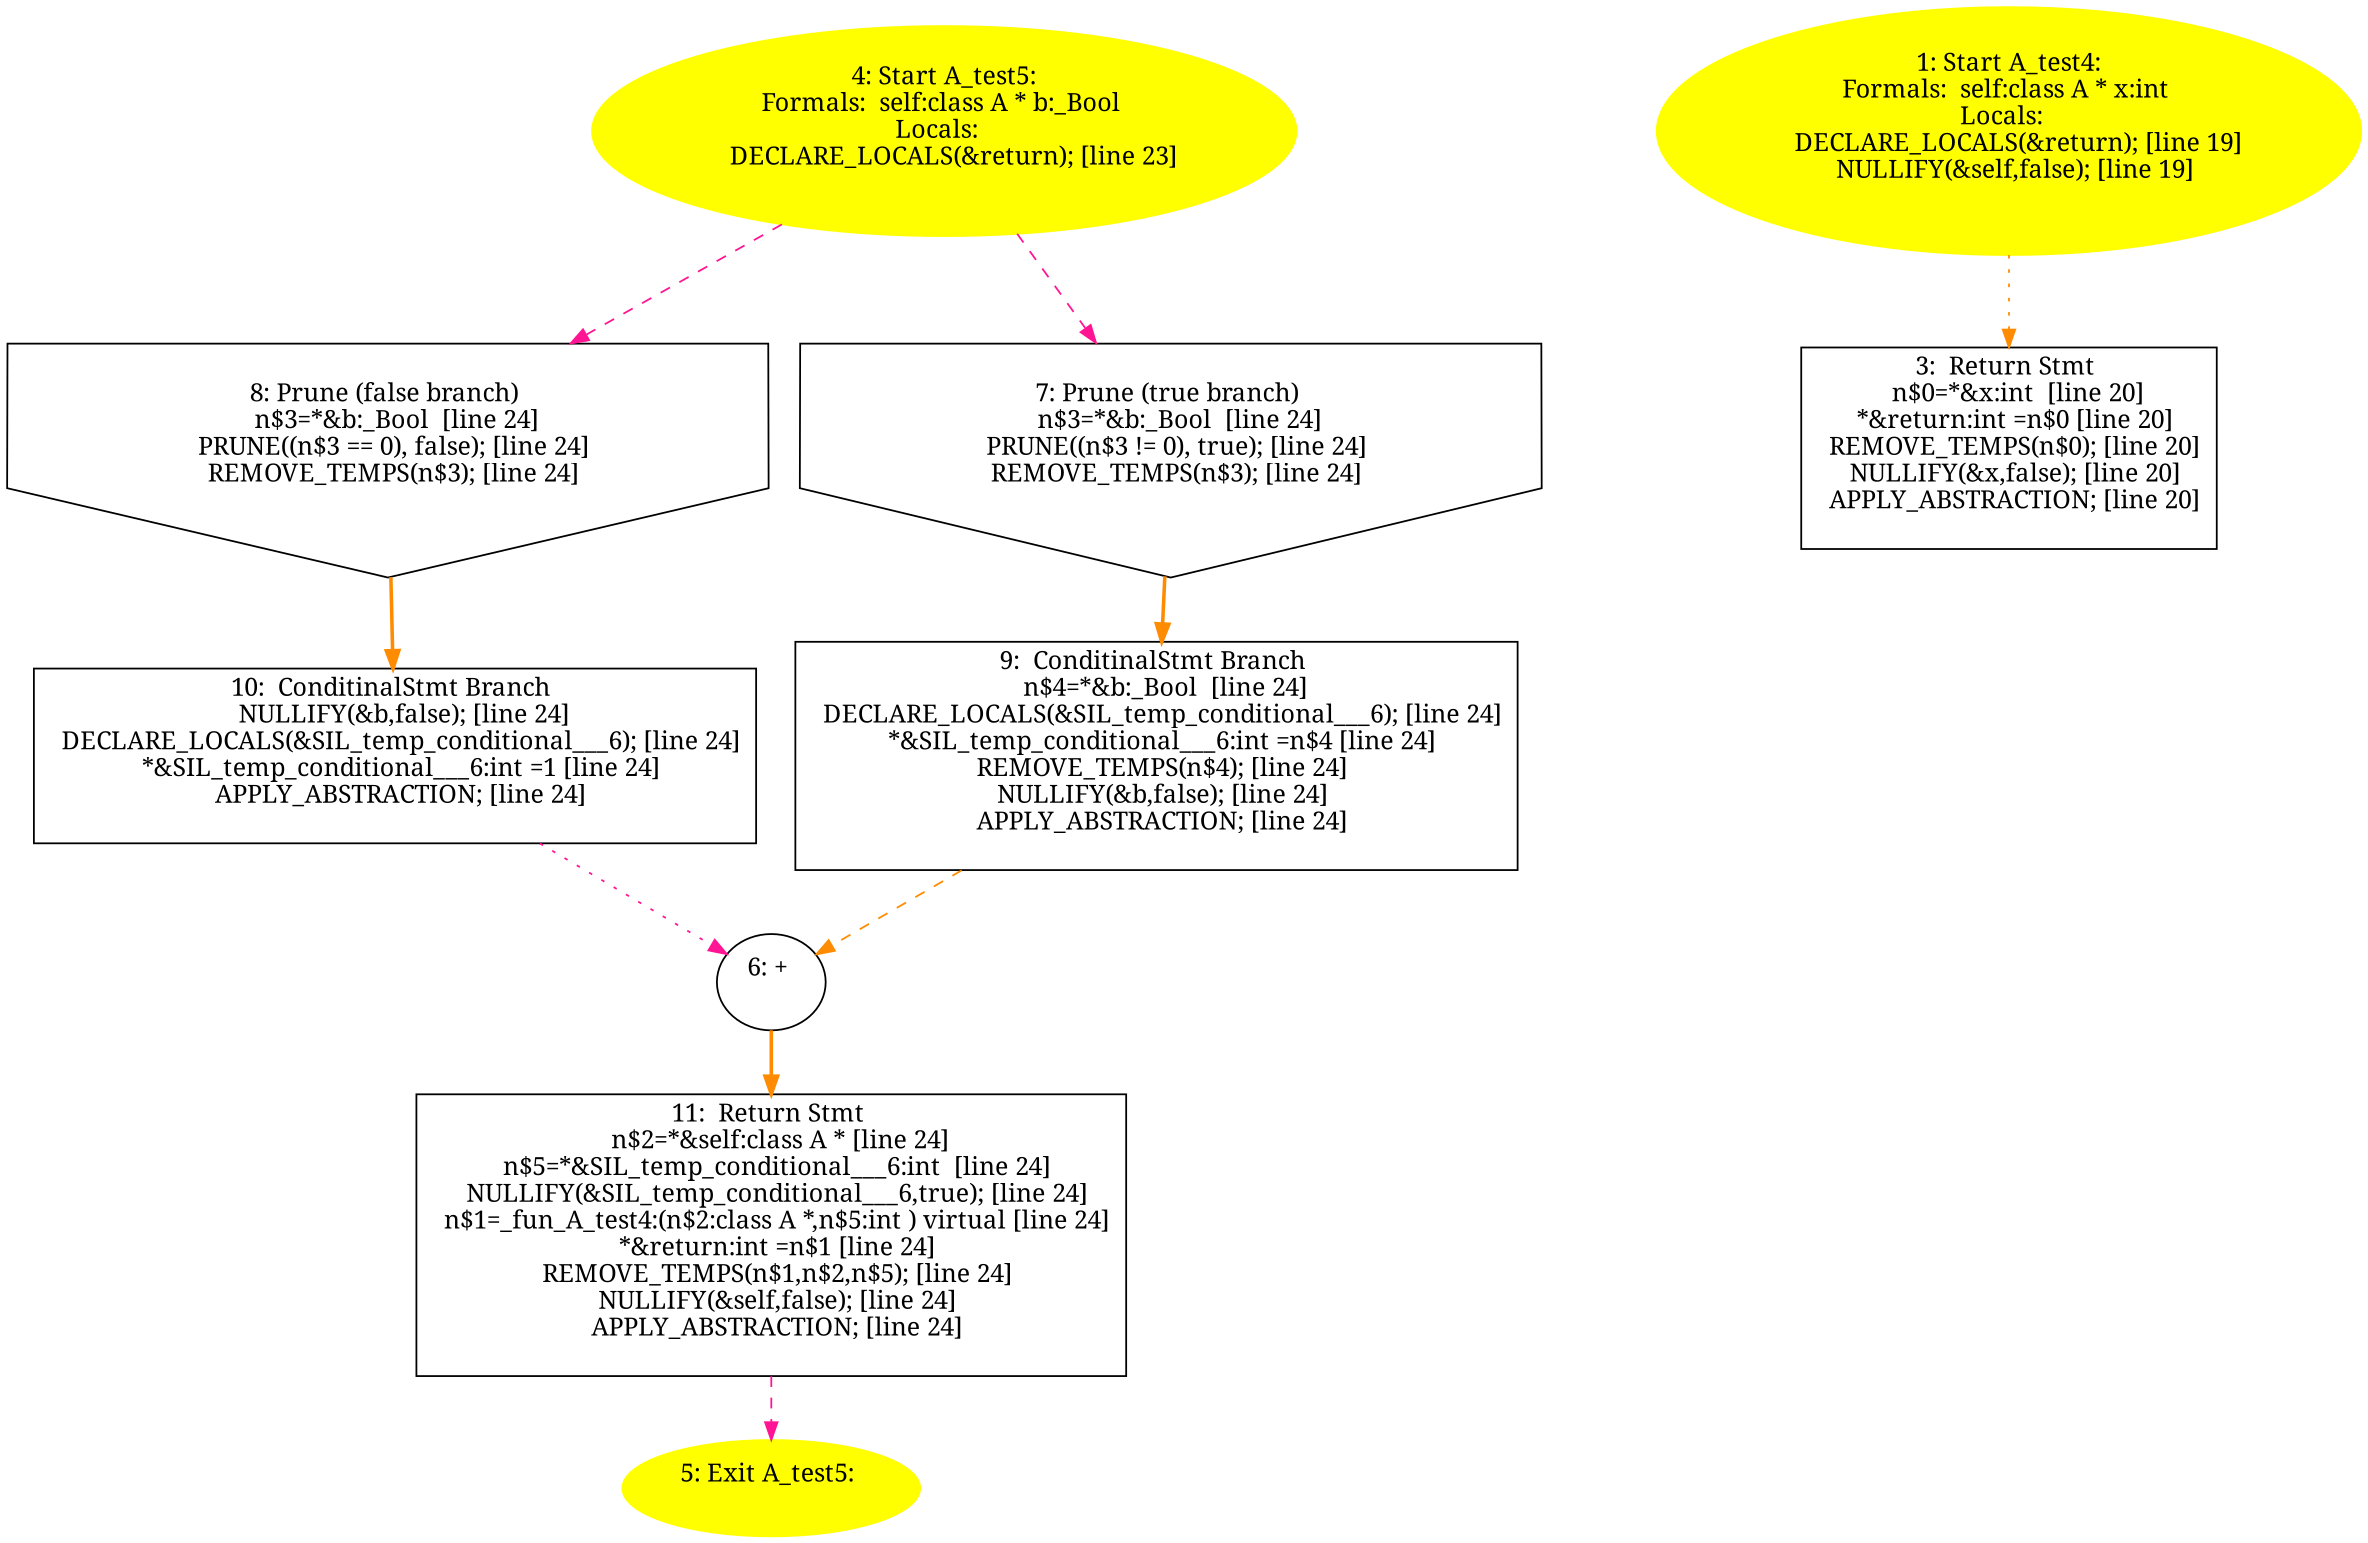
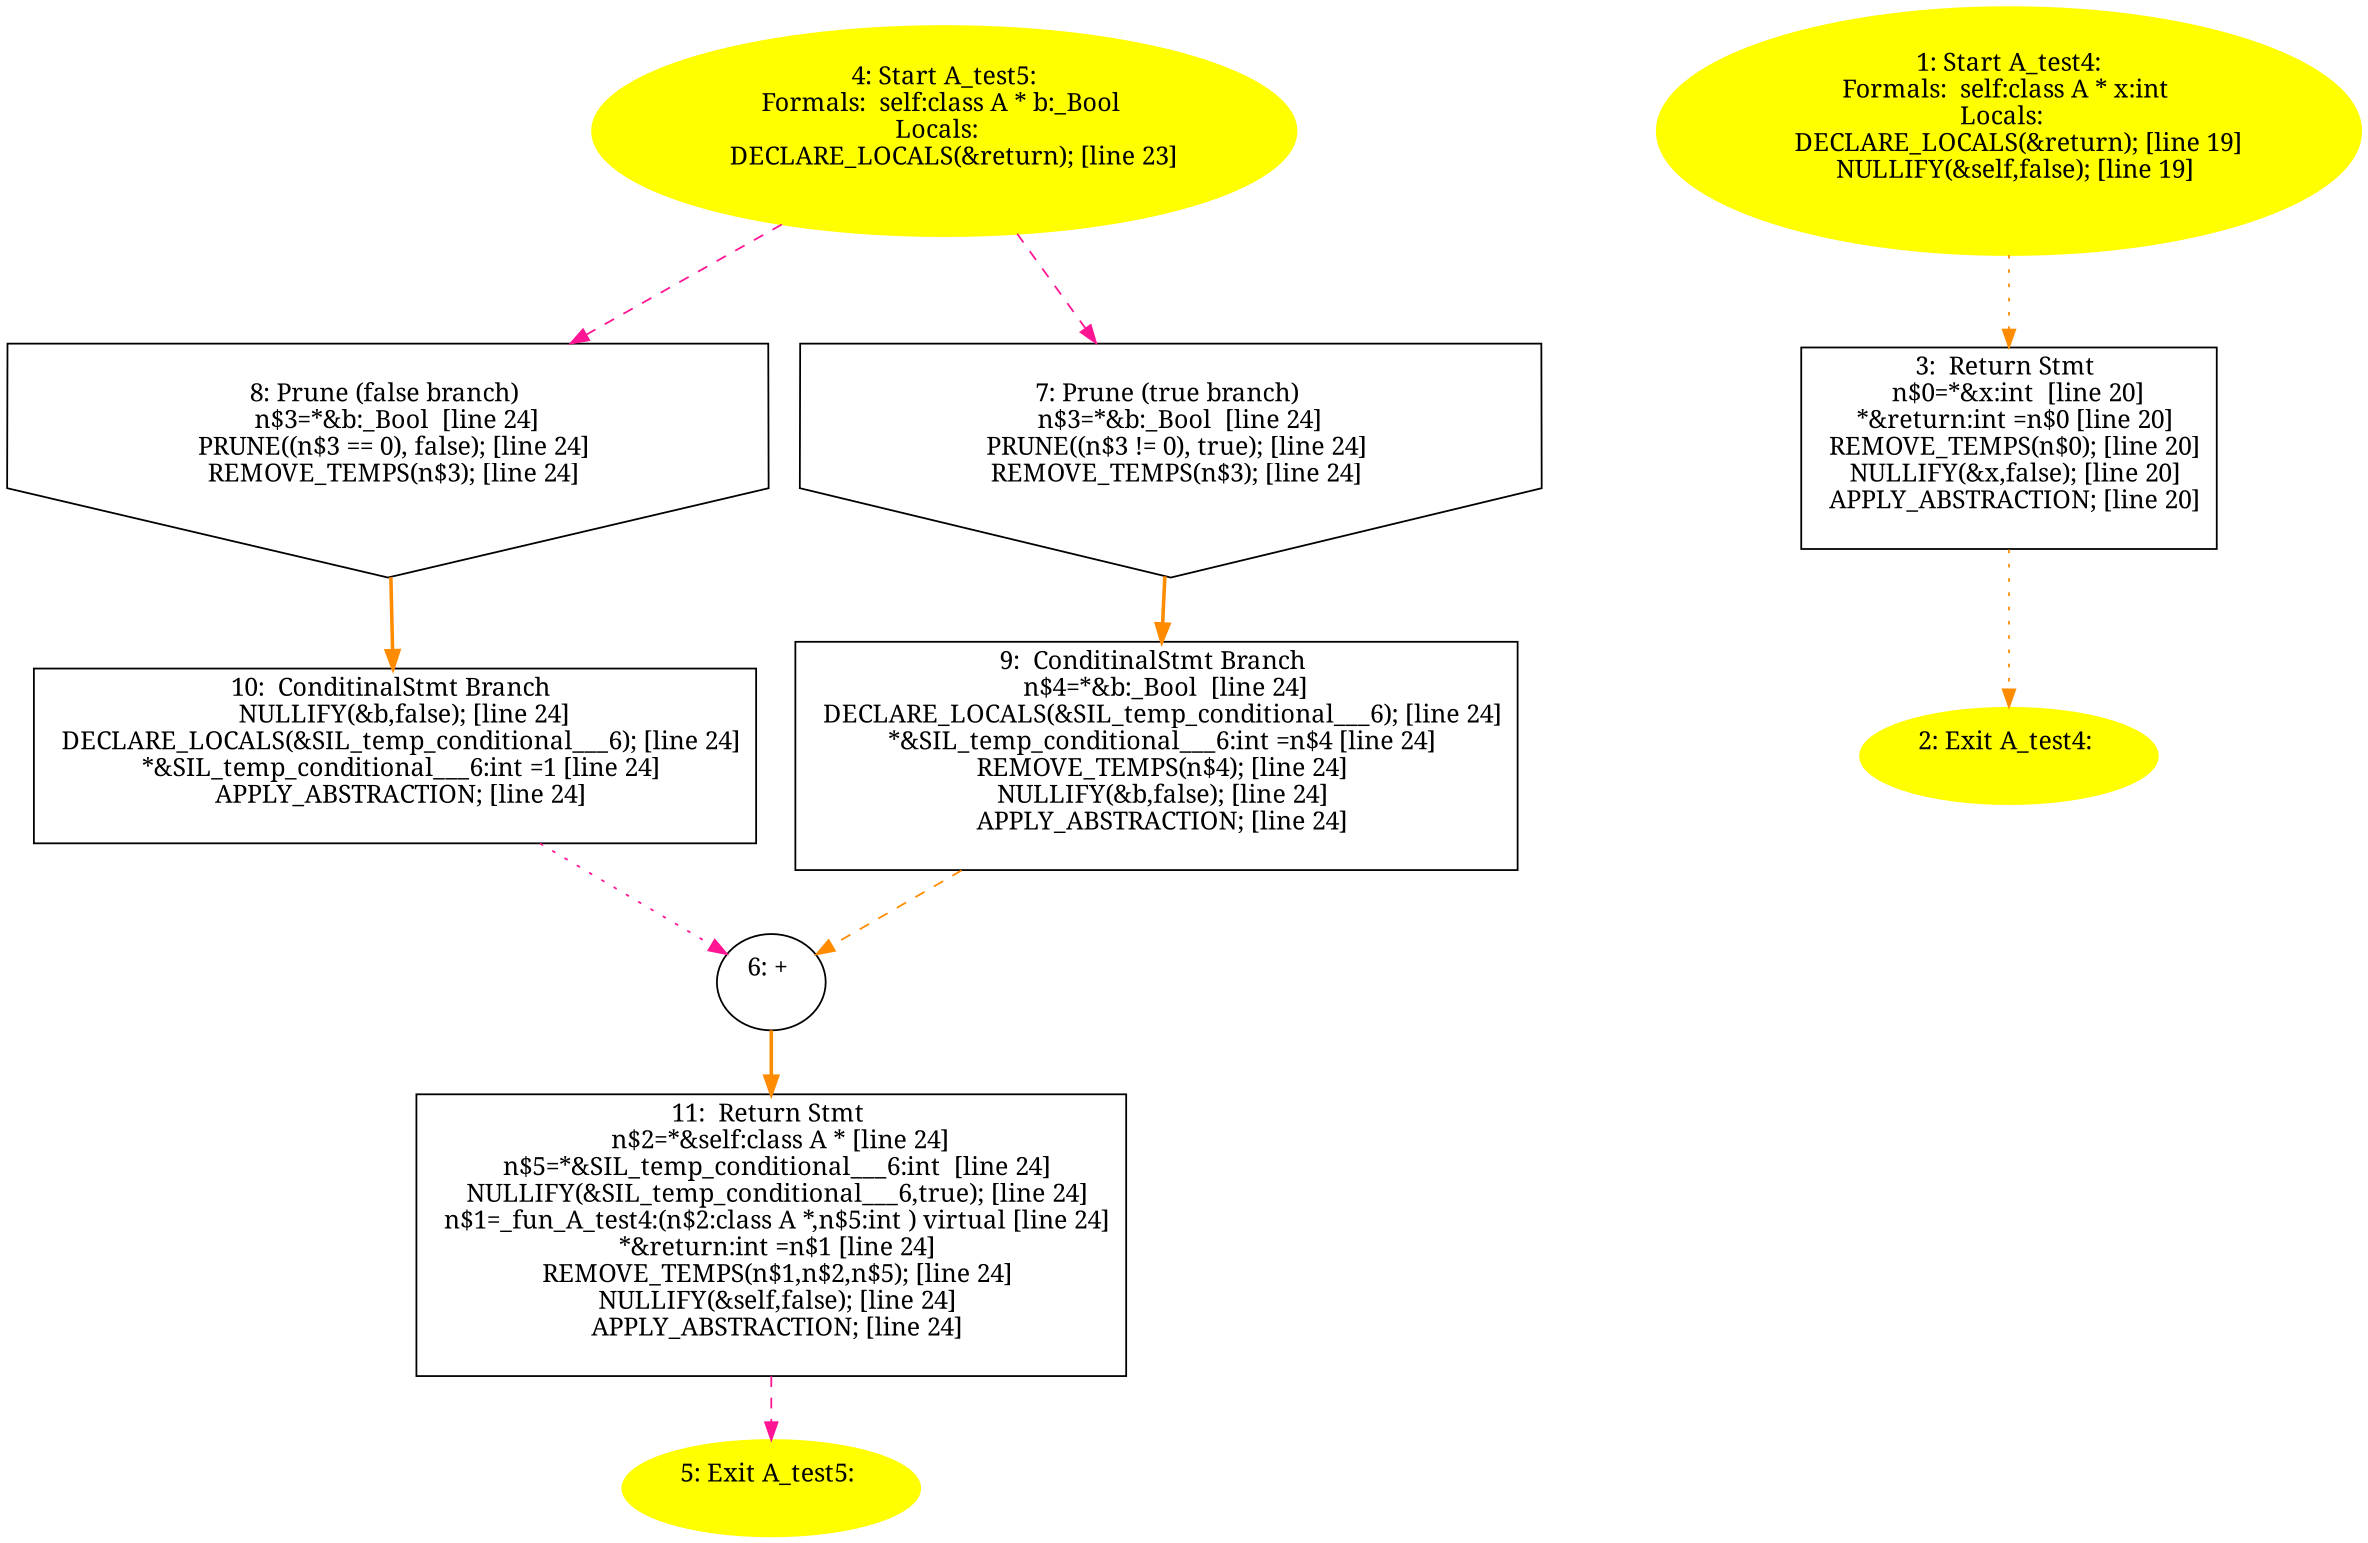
node "2: Exit A_test4:": added
